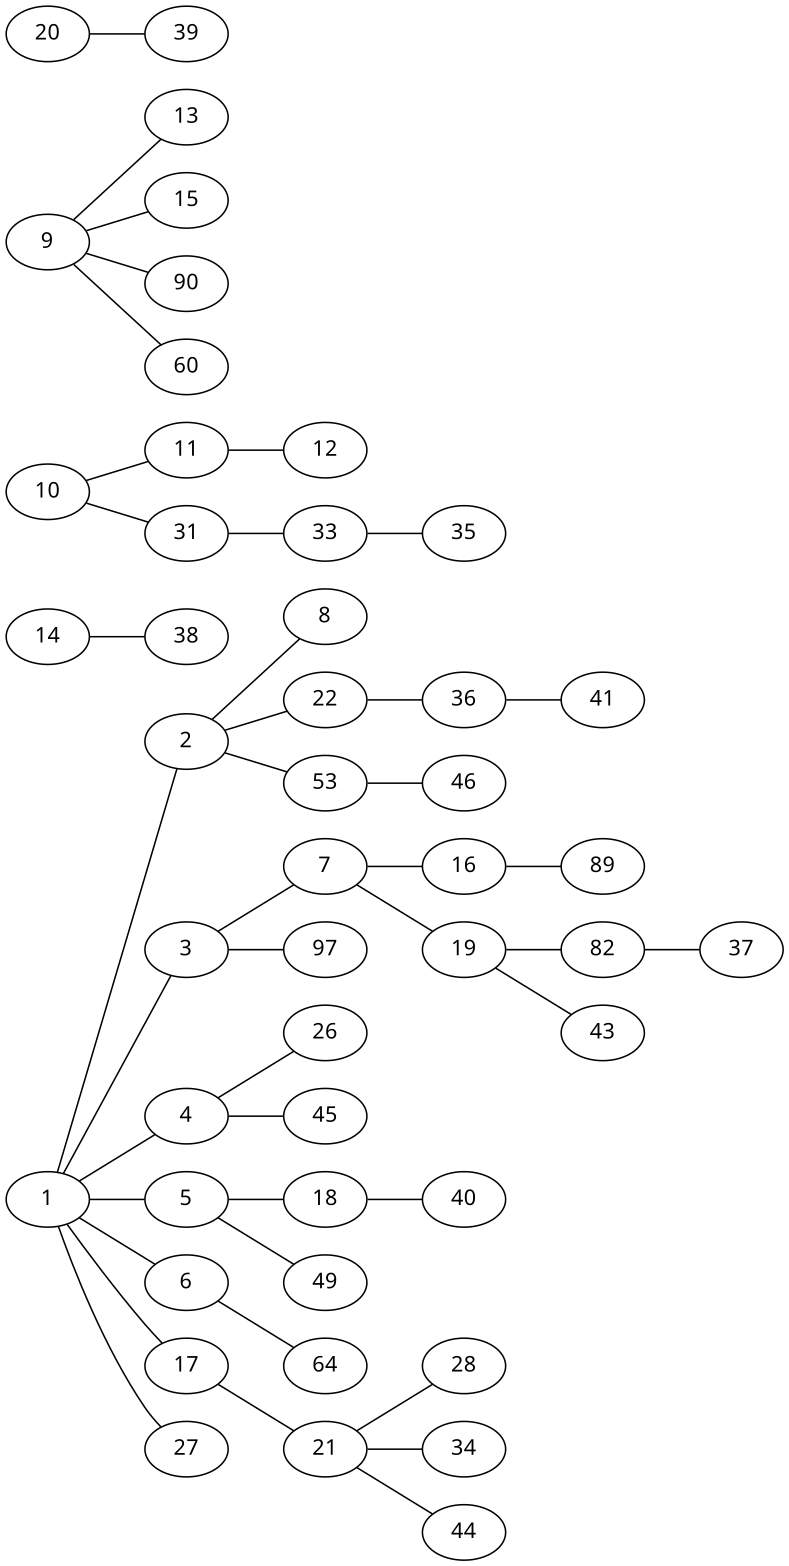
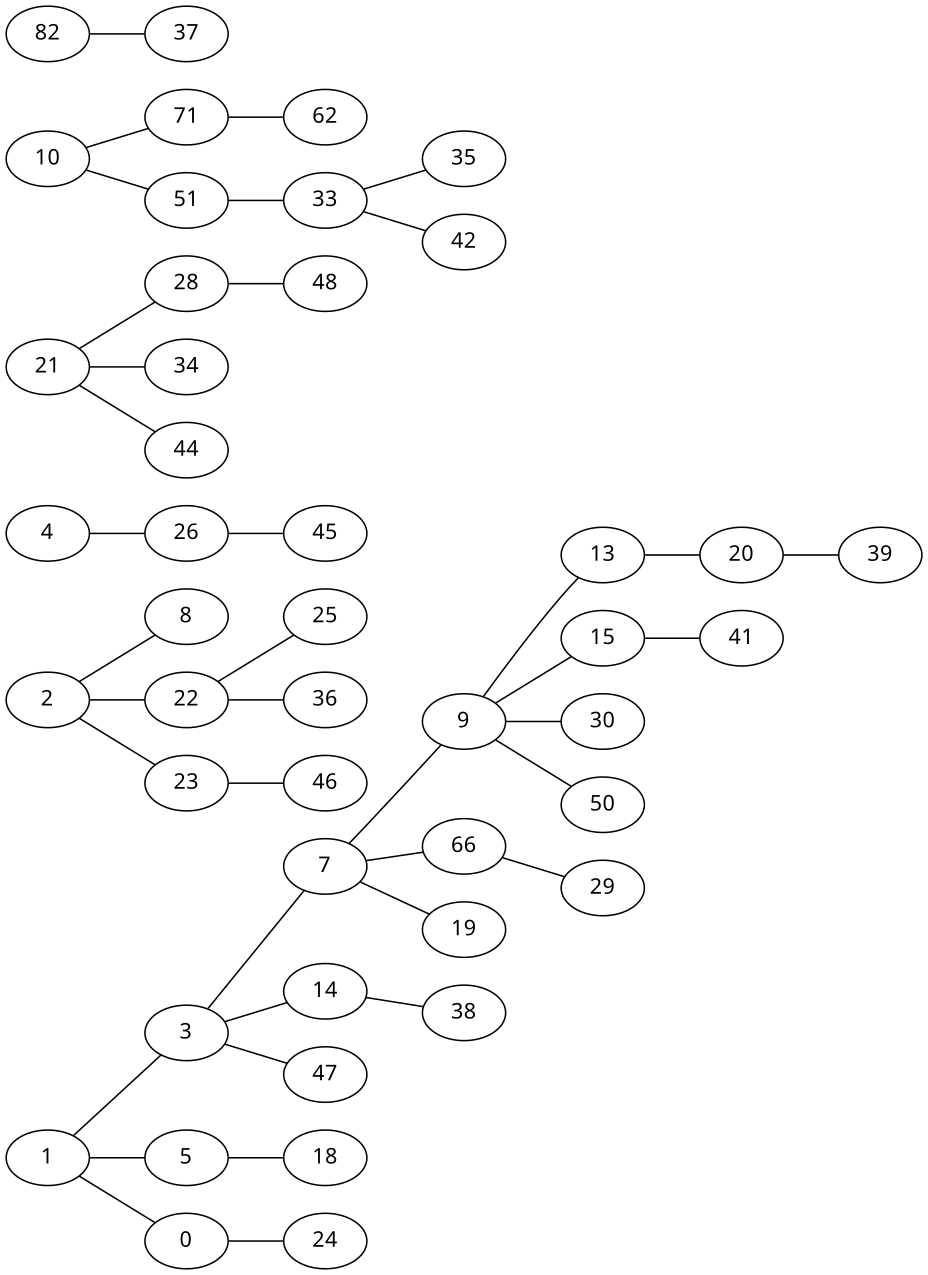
node "42": added
node "90": label "90" -> "30"
node "48": added
node "60": label "60" -> "50"
node "11": label "11" -> "71"
node "12": label "12" -> "62"
node "31": label "31" -> "51"
edge "13" -- "20": added
node "25": added
edge "36" -- "41": now "15" -- "41"
node "53": label "53" -> "23"
edge "9" -- "7": added
node "16": label "16" -> "66"
node "89": label "89" -> "29"
node "97": label "97" -> "47"
edge "19" -- "82": removed
edge "2" -- "1": removed
edge "14" -- "3": added
node "43": removed
edge "4" -- "45": now "26" -- "45"
edge "4" -- "1": removed
node "40": removed
node "6": label "6" -> "0"
node "49": removed
node "17": removed
node "64": label "64" -> "24"
node "27": removed
